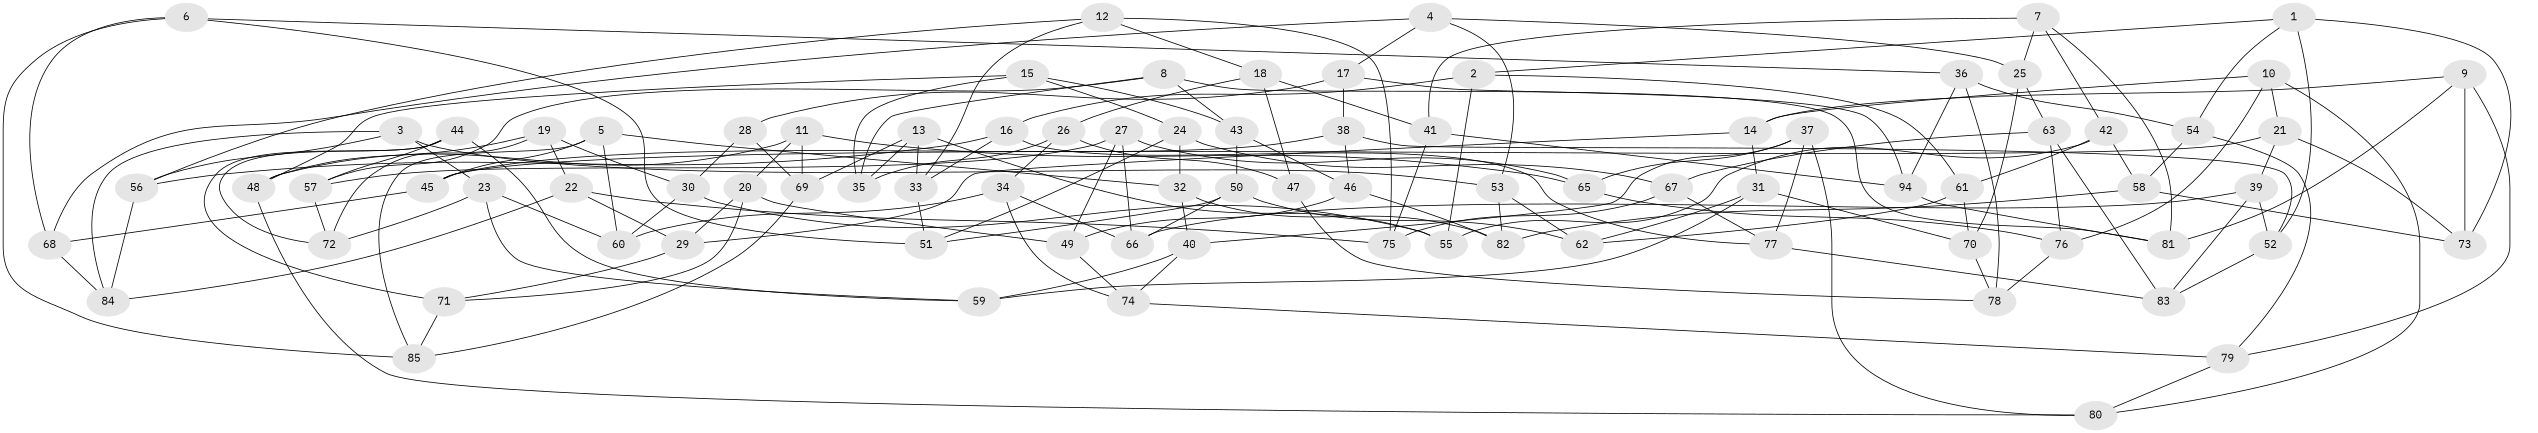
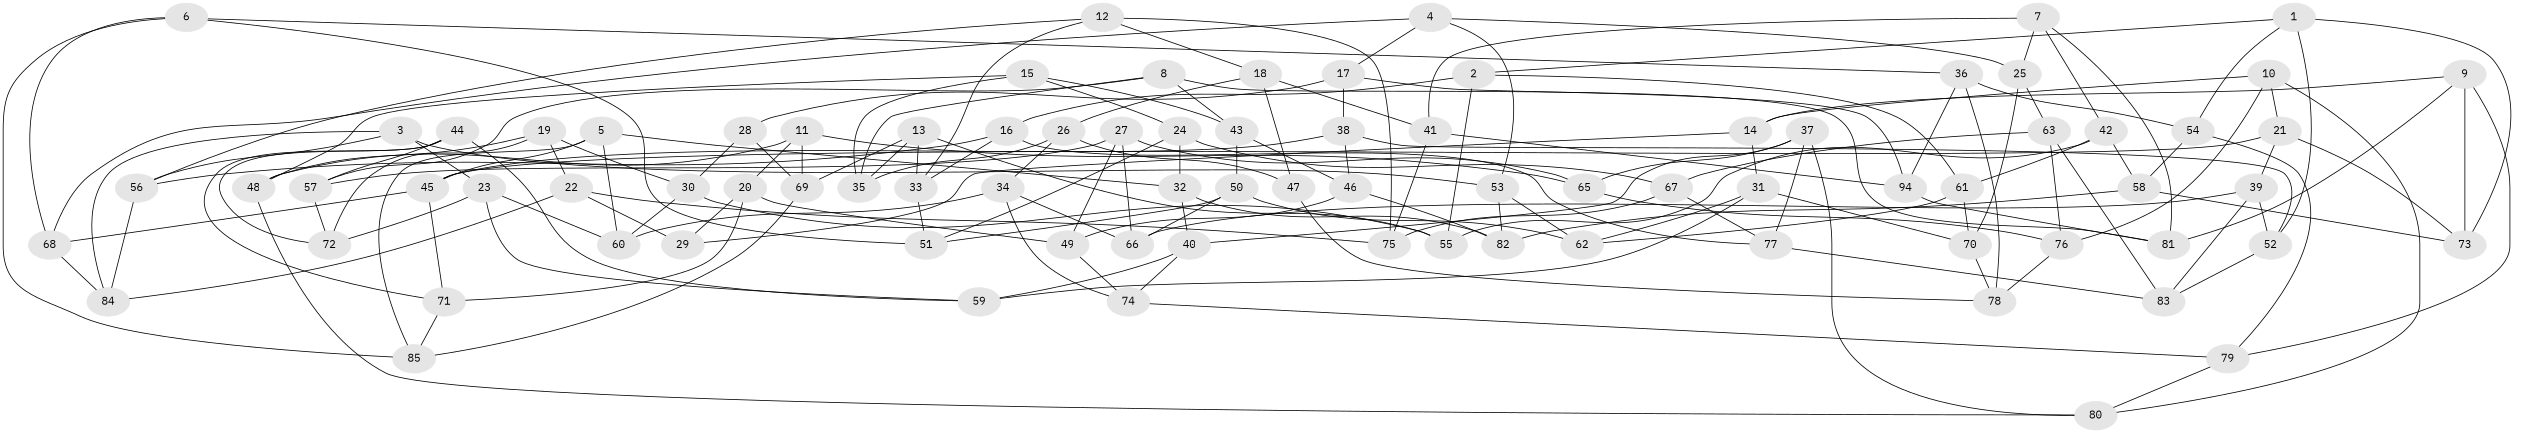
edge "29" -- "71": now "45" -- "71"
